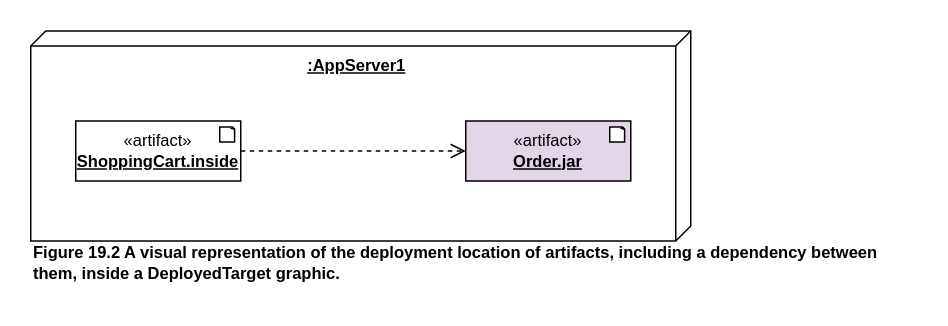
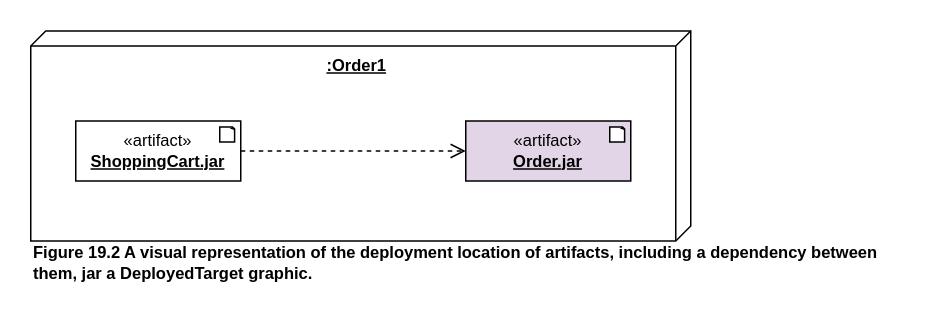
node ":AppServer1": label ":AppServer1" -> ":Order1"
node "«artifact» ShoppingCart.inside": label "«artifact» ShoppingCart.inside" -> "«artifact» ShoppingCart.jar"
node "Figure 19.2 A visual representation of the deployment location of artifacts, including a dependency between them, inside a DeployedTarget graphic.": label "Figure 19.2 A visual representation of the deployment location of artifacts, including a dependency between them, inside a DeployedTarget graphic." -> "Figure 19.2 A visual representation of the deployment location of artifacts, including a dependency between them, jar a DeployedTarget graphic."
